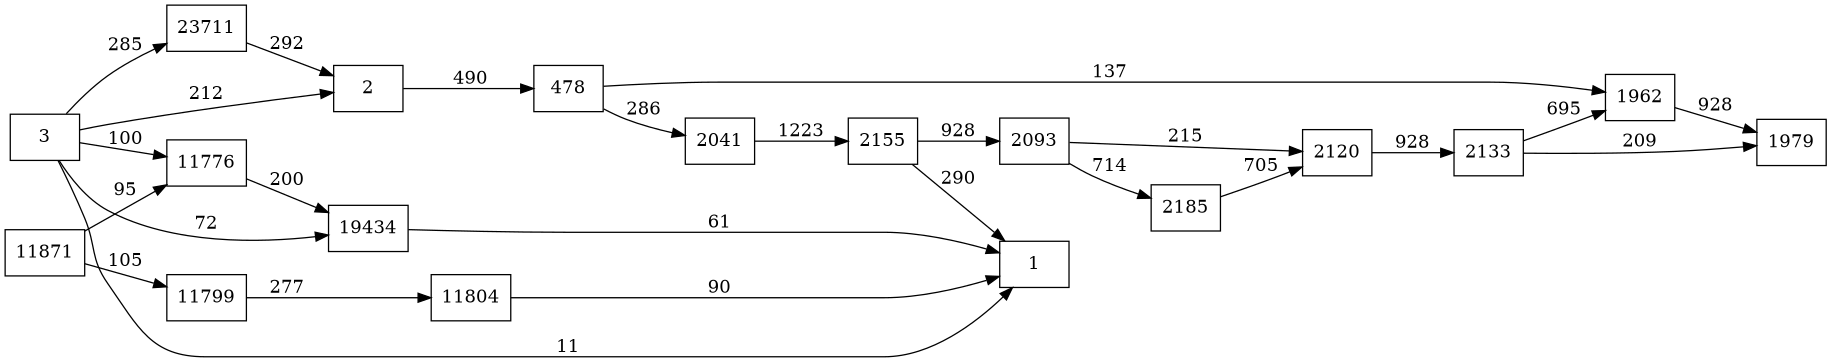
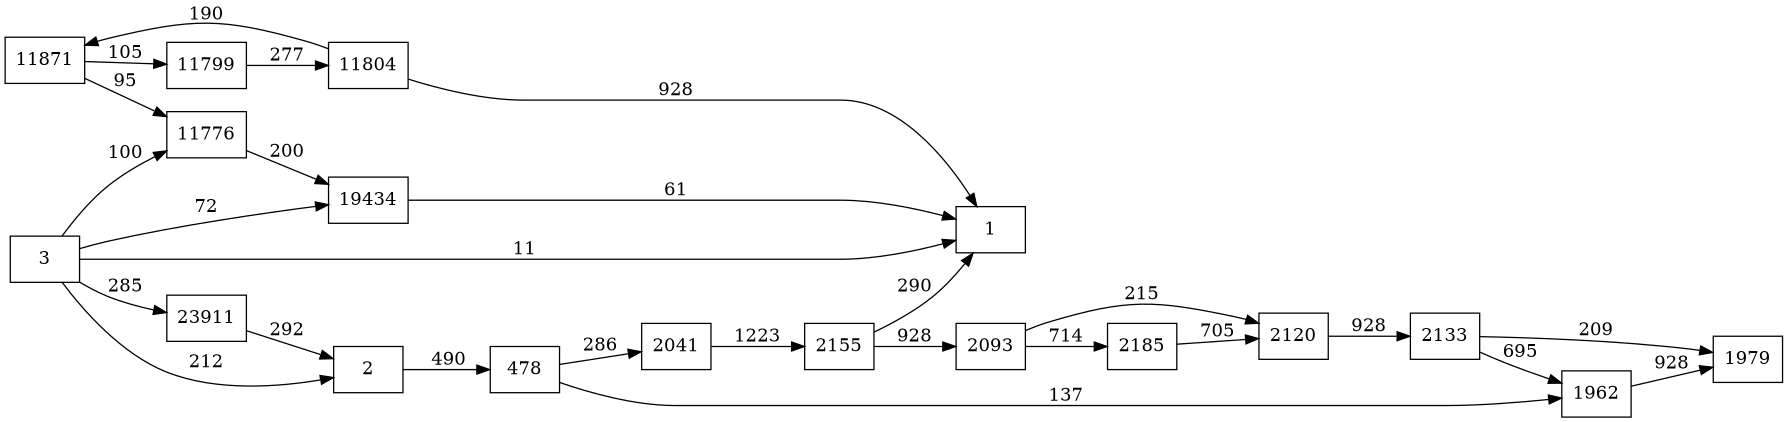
edge "11804" -> "11871": added, label "190"
node "23711": label "23711" -> "23911"
edge "11804" -> "1": label "90" -> "928"
